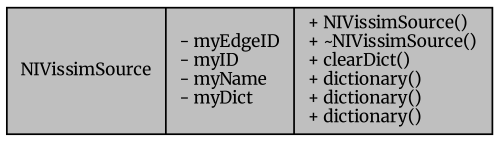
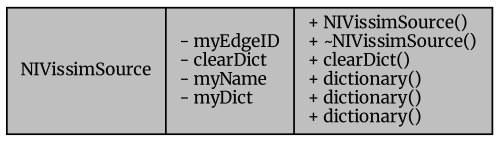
node "NIVissimSource": text "- myID" -> "- clearDict"
